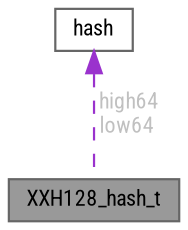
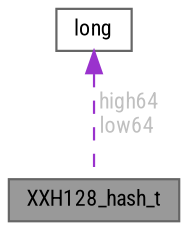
node "hash": label "hash" -> "long"
